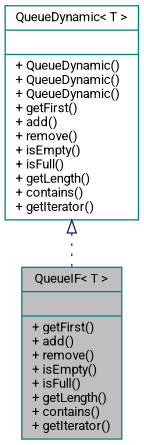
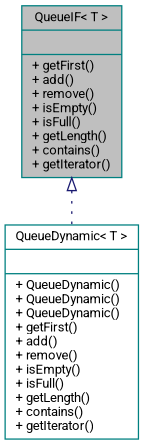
edge "QueueIF< T >" -> "QueueDynamic< T >": reversed
